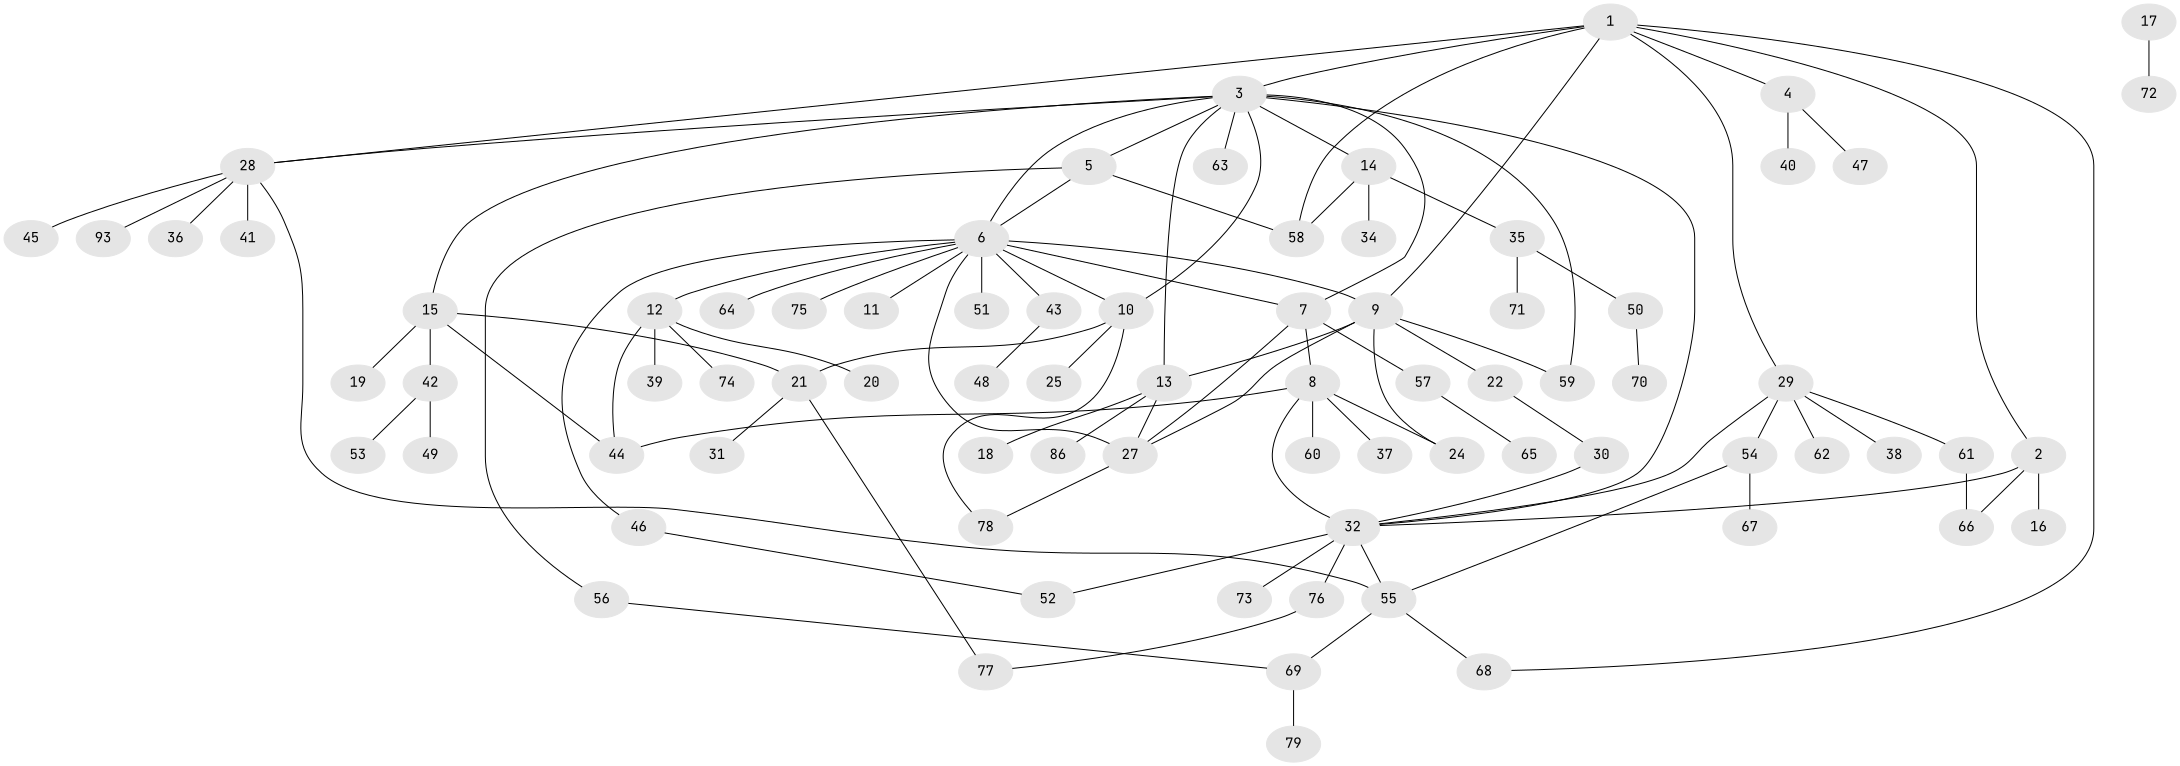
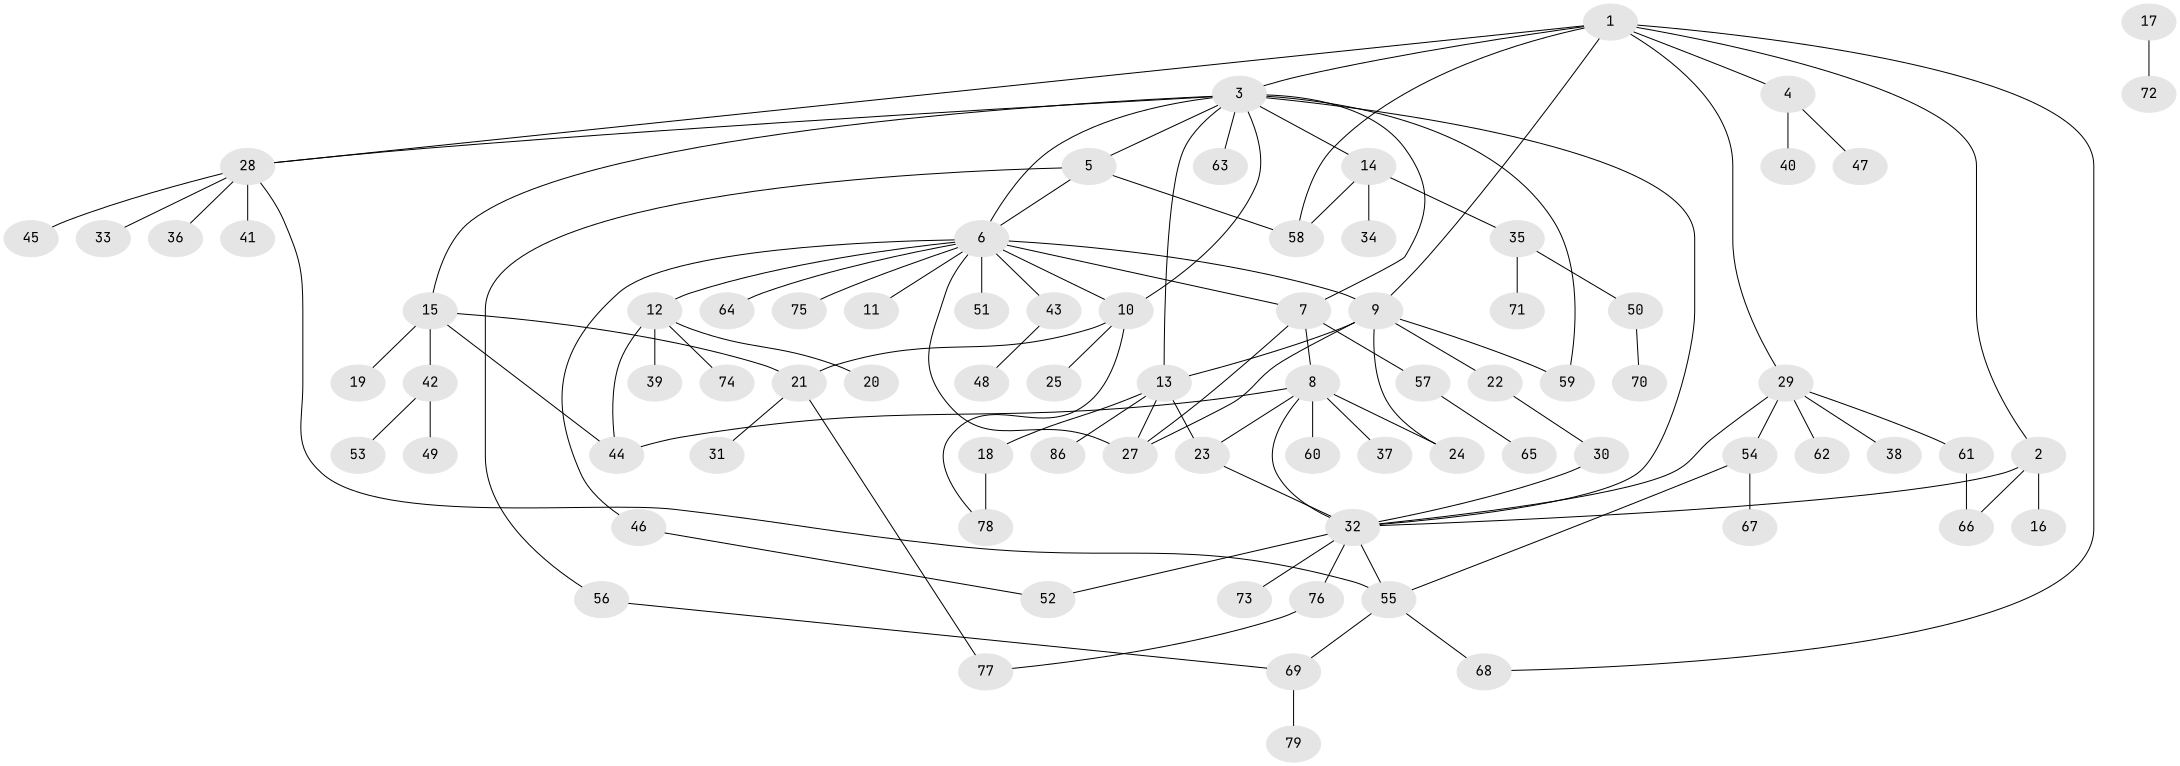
node "93": label "93" -> "33"
node "23": added
edge "27" -- "78": now "18" -- "78"
